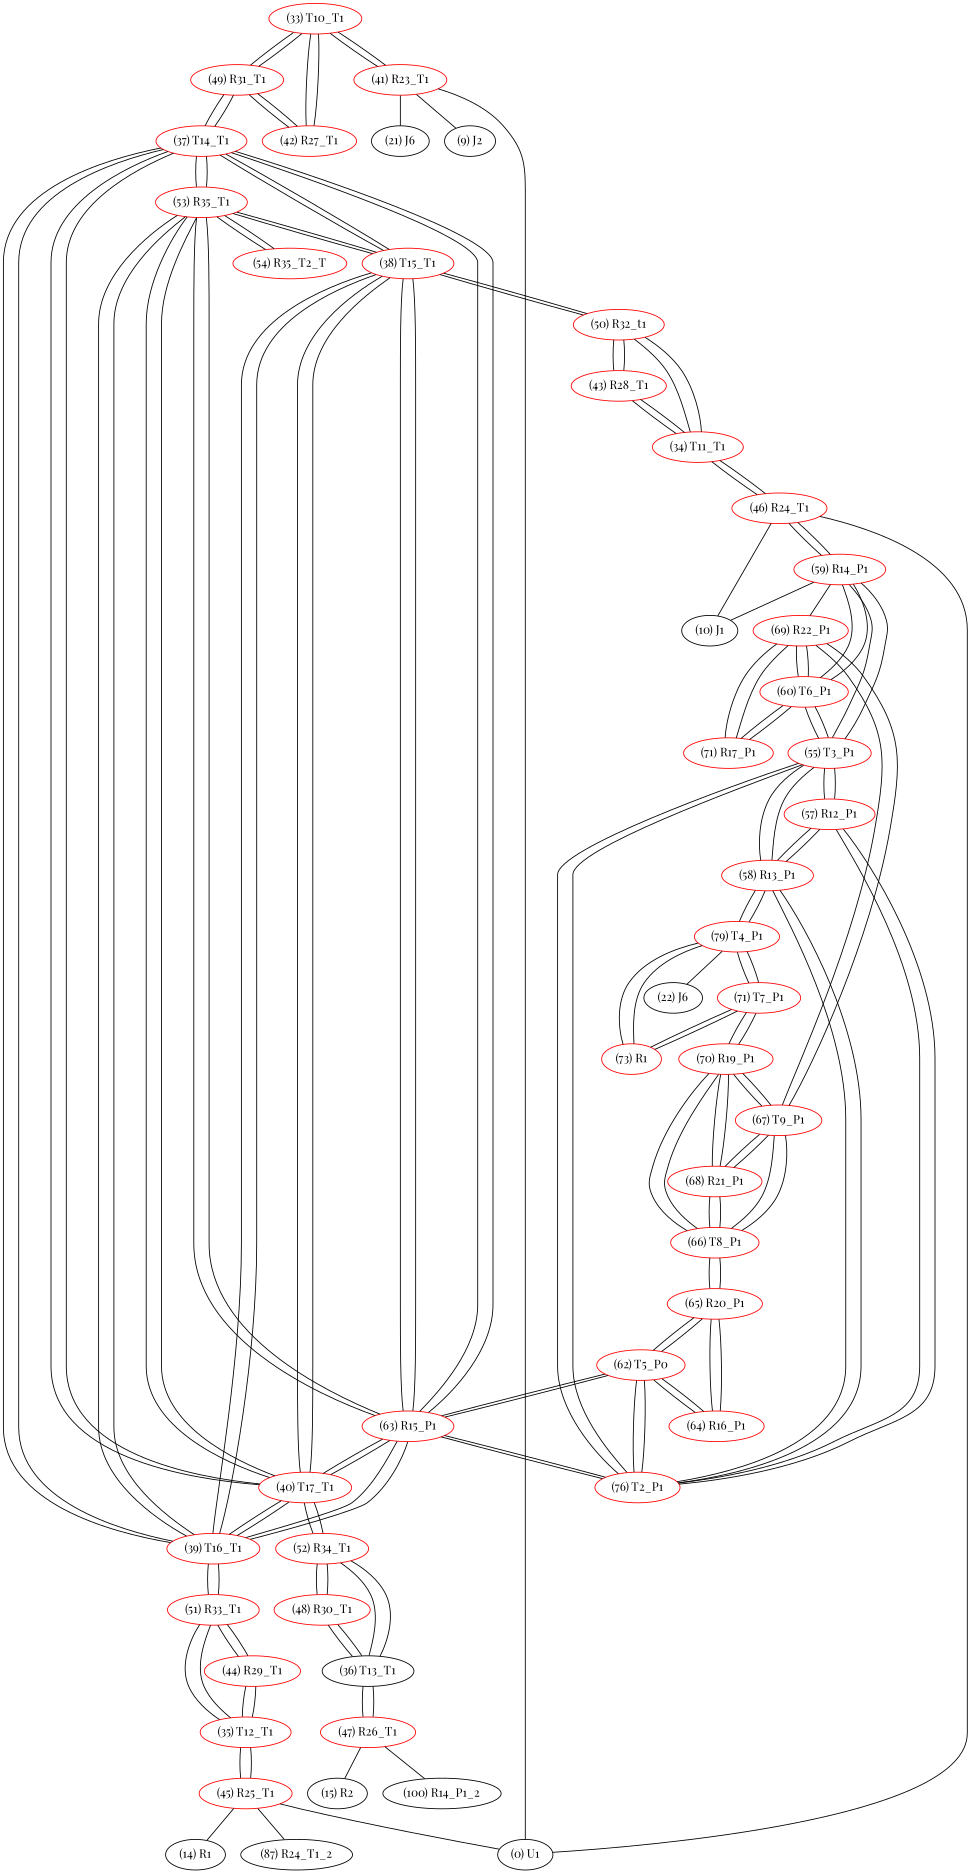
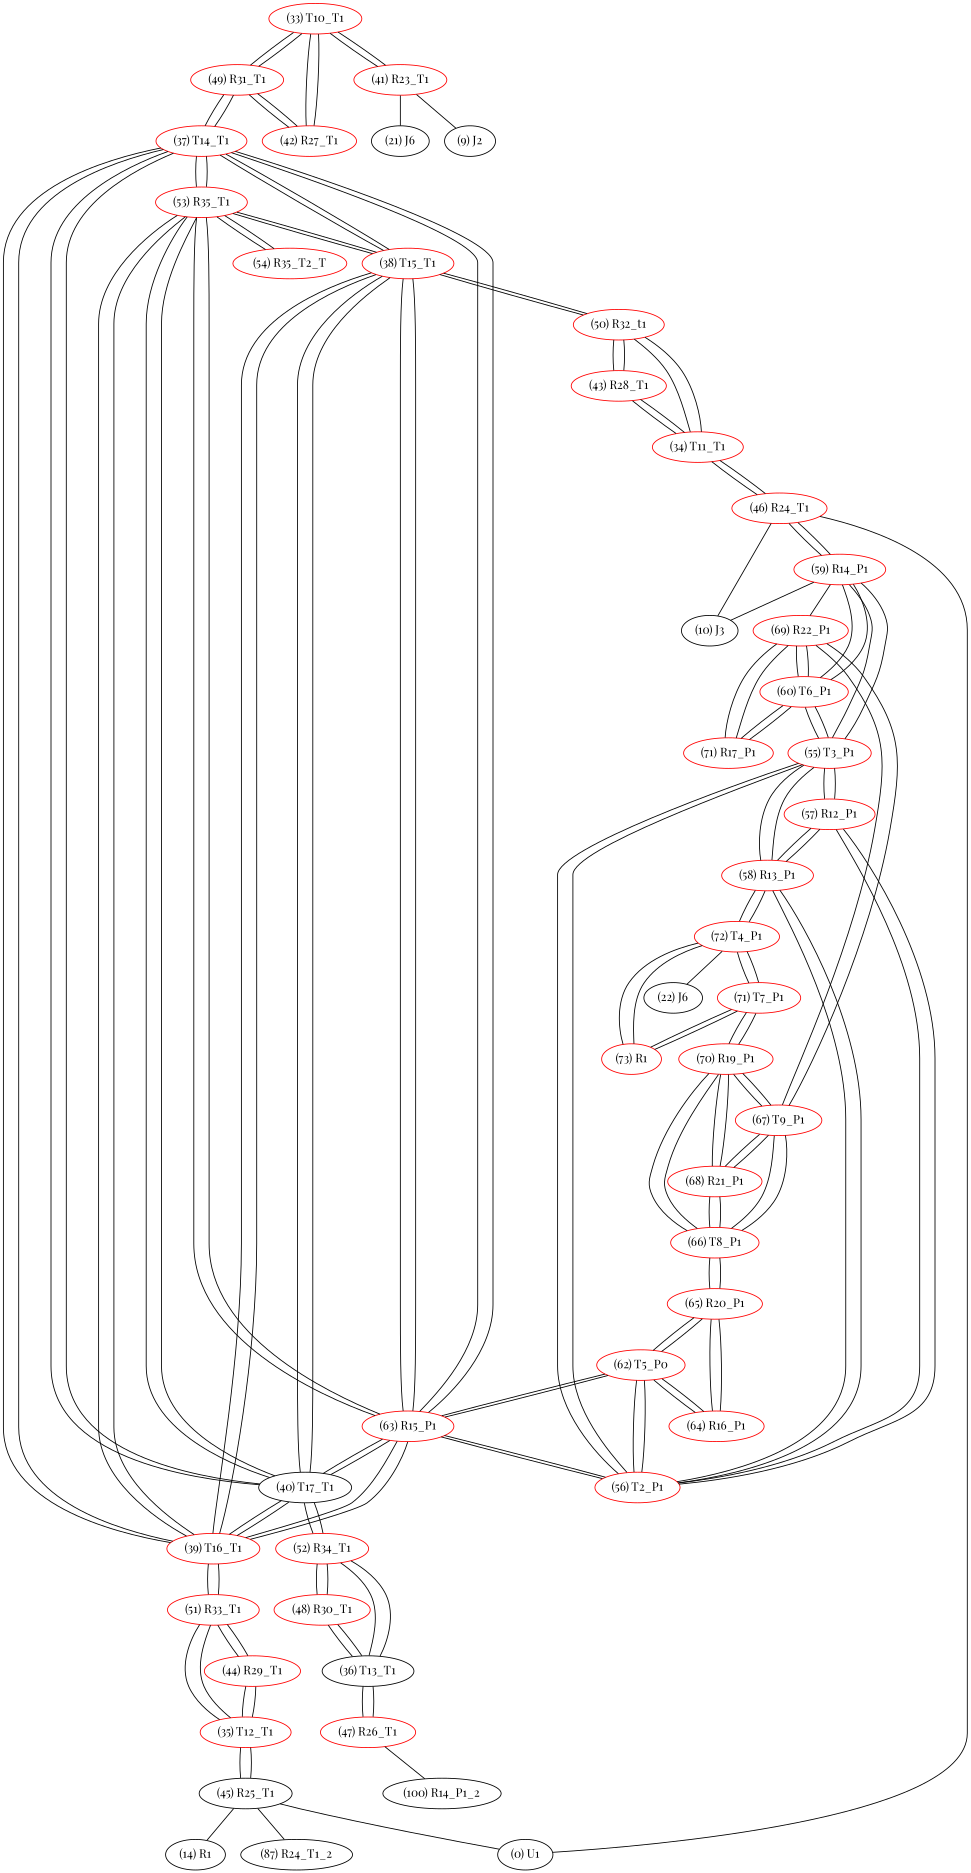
node "(10) J1": label "(10) J1" -> "(10) J3"
node "(79) T4_P1": label "(79) T4_P1" -> "(72) T4_P1"
edge "(41) R23_T1" -- "(0) U1": removed
node "(40) T17_T1": color red -> black
node "(76) T2_P1": label "(76) T2_P1" -> "(56) T2_P1"
node "(45) R25_T1": color red -> black
node "(15) R2": removed
